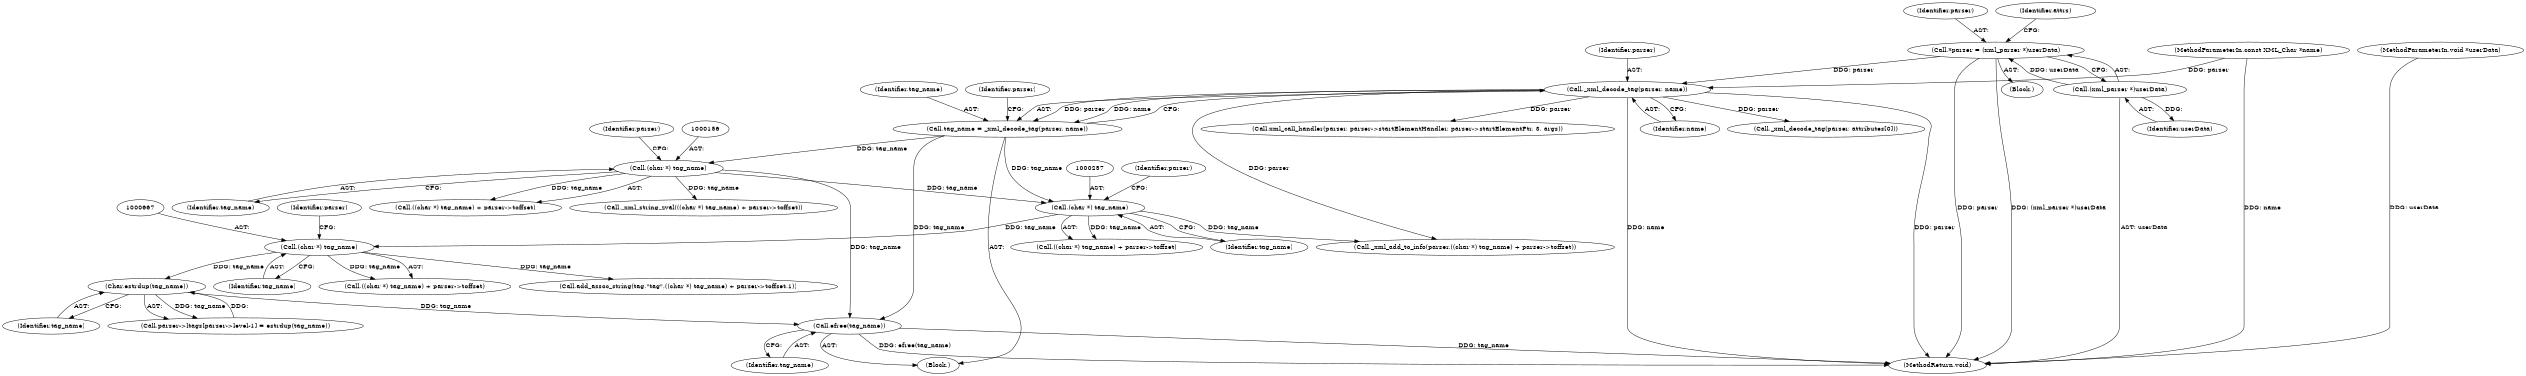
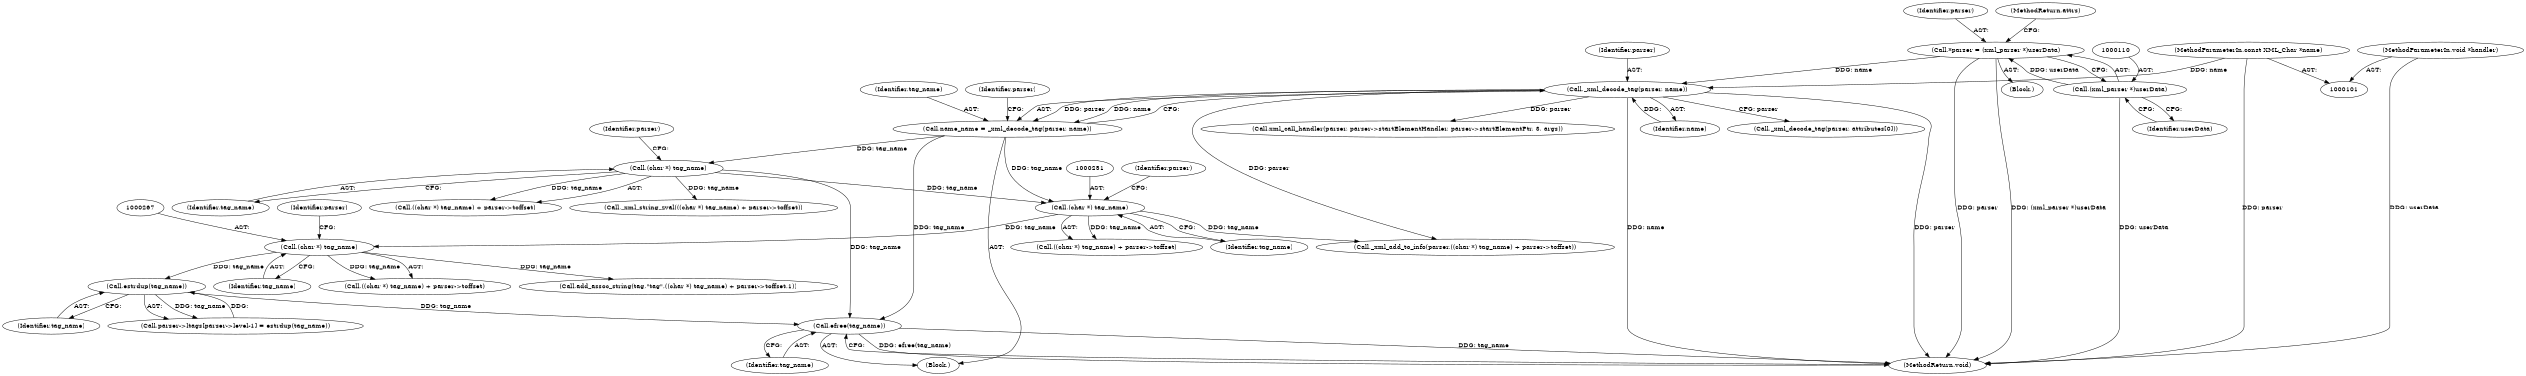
node "(Identifier,attrs)": label "(Identifier,attrs)" -> "(MethodReturn,attrs)"
node "1000110": added
node "(MethodParameterIn,void *userData)": label "(MethodParameterIn,void *userData)" -> "(MethodParameterIn,void *handler)"
edge "(Call,*parser = (xml_parser *)userData)" -> "(Call,_xml_decode_tag(parser, name))": label "DDG: parser" -> "DDG: name"
edge "(MethodParameterIn,const XML_Char *name)" -> "(Call,_xml_decode_tag(parser, name))": label "DDG: parser" -> "DDG: name"
node "1000101": added
edge "(Identifier,name)" -> "(Call,_xml_decode_tag(parser, name))": label "AST: " -> "DDG: "
edge "(Call,_xml_decode_tag(parser, name))" -> "(Identifier,name)": label "CFG: " -> "AST: "
edge "(Call,_xml_decode_tag(parser, name))" -> "(Call,_xml_decode_tag(parser, attributes[0]))": label "DDG: parser" -> "CFG: parser"
edge "(Identifier,userData)" -> "(Call,(xml_parser *)userData)": label "AST: " -> "CFG: "
edge "(Call,(xml_parser *)userData)" -> "(Identifier,userData)": label "DDG: " -> "CFG: "
node "1000156": removed
node "(Call,tag_name = _xml_decode_tag(parser, name))": label "(Call,tag_name = _xml_decode_tag(parser, name))" -> "(Call,name_name = _xml_decode_tag(parser, name))"
node "1000257": label "1000257" -> "1000251"
node "1000667": label "1000667" -> "1000267"
edge "(MethodParameterIn,const XML_Char *name)" -> "(MethodReturn,void)": label "DDG: name" -> "DDG: parser"
edge "(Call,(xml_parser *)userData)" -> "(MethodReturn,void)": label "AST: userData" -> "DDG: userData"
node "(Char,estrdup(tag_name))": label "(Char,estrdup(tag_name))" -> "(Call,estrdup(tag_name))"
edge "(MethodReturn,void)" -> "(Call,efree(tag_name))": added, label "CFG:"
